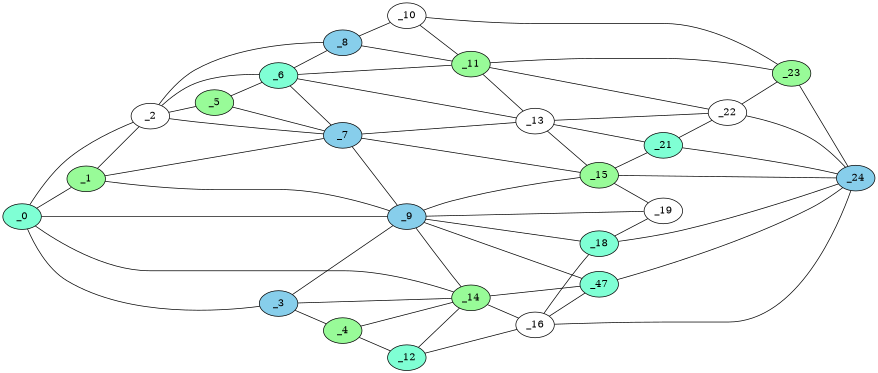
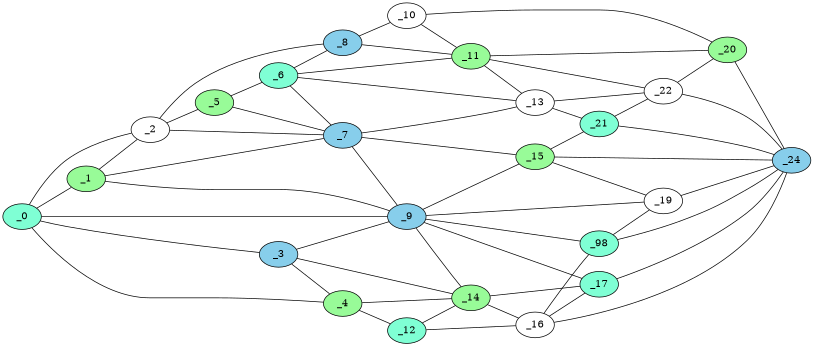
node "_23": label "_23" -> "_20"
edge "_6" -- "_2": removed
edge "_13" -- "_15": removed
edge "_24" -- "_19": added
node "_18": label "_18" -> "_98"
edge "_0" -- "_14": now "_0" -- "_4"
node "_47": label "_47" -> "_17"
